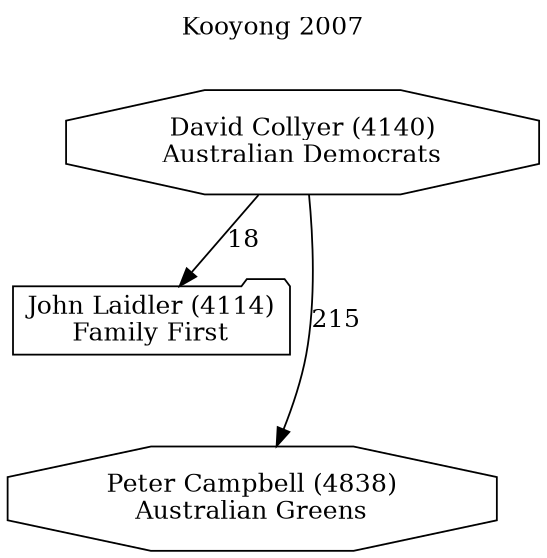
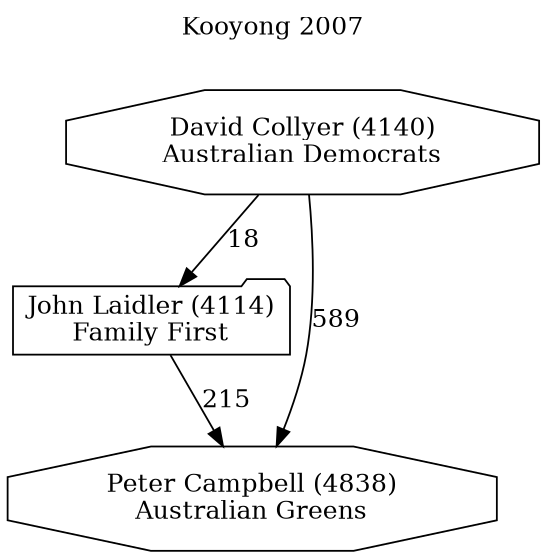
edge "David Collyer (4140) Australian Democrats" -> "Peter Campbell (4838) Australian Greens": label "215" -> "589"
edge "John Laidler (4114) Family First" -> "Peter Campbell (4838) Australian Greens": added, label "215"
